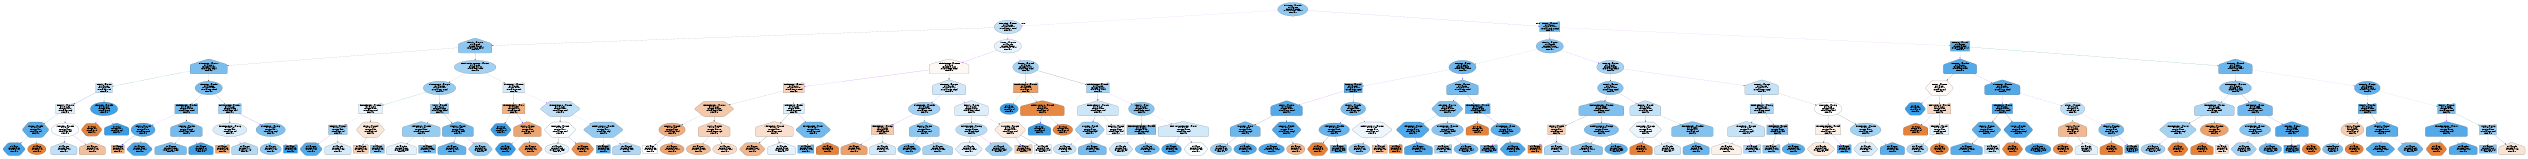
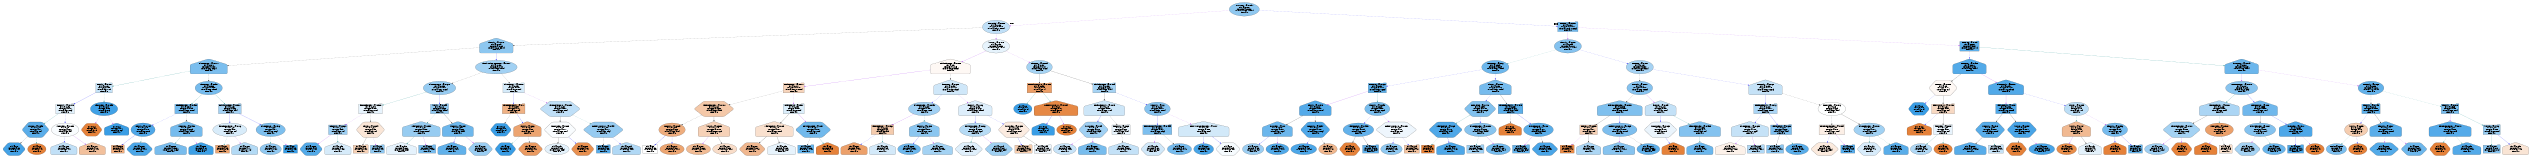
node "gini = 0.484 samples = 350 value = [229, 328] class = 1": added
node "gini = 0.493 samples = 100 value = [66, 84] class = 1": removed
